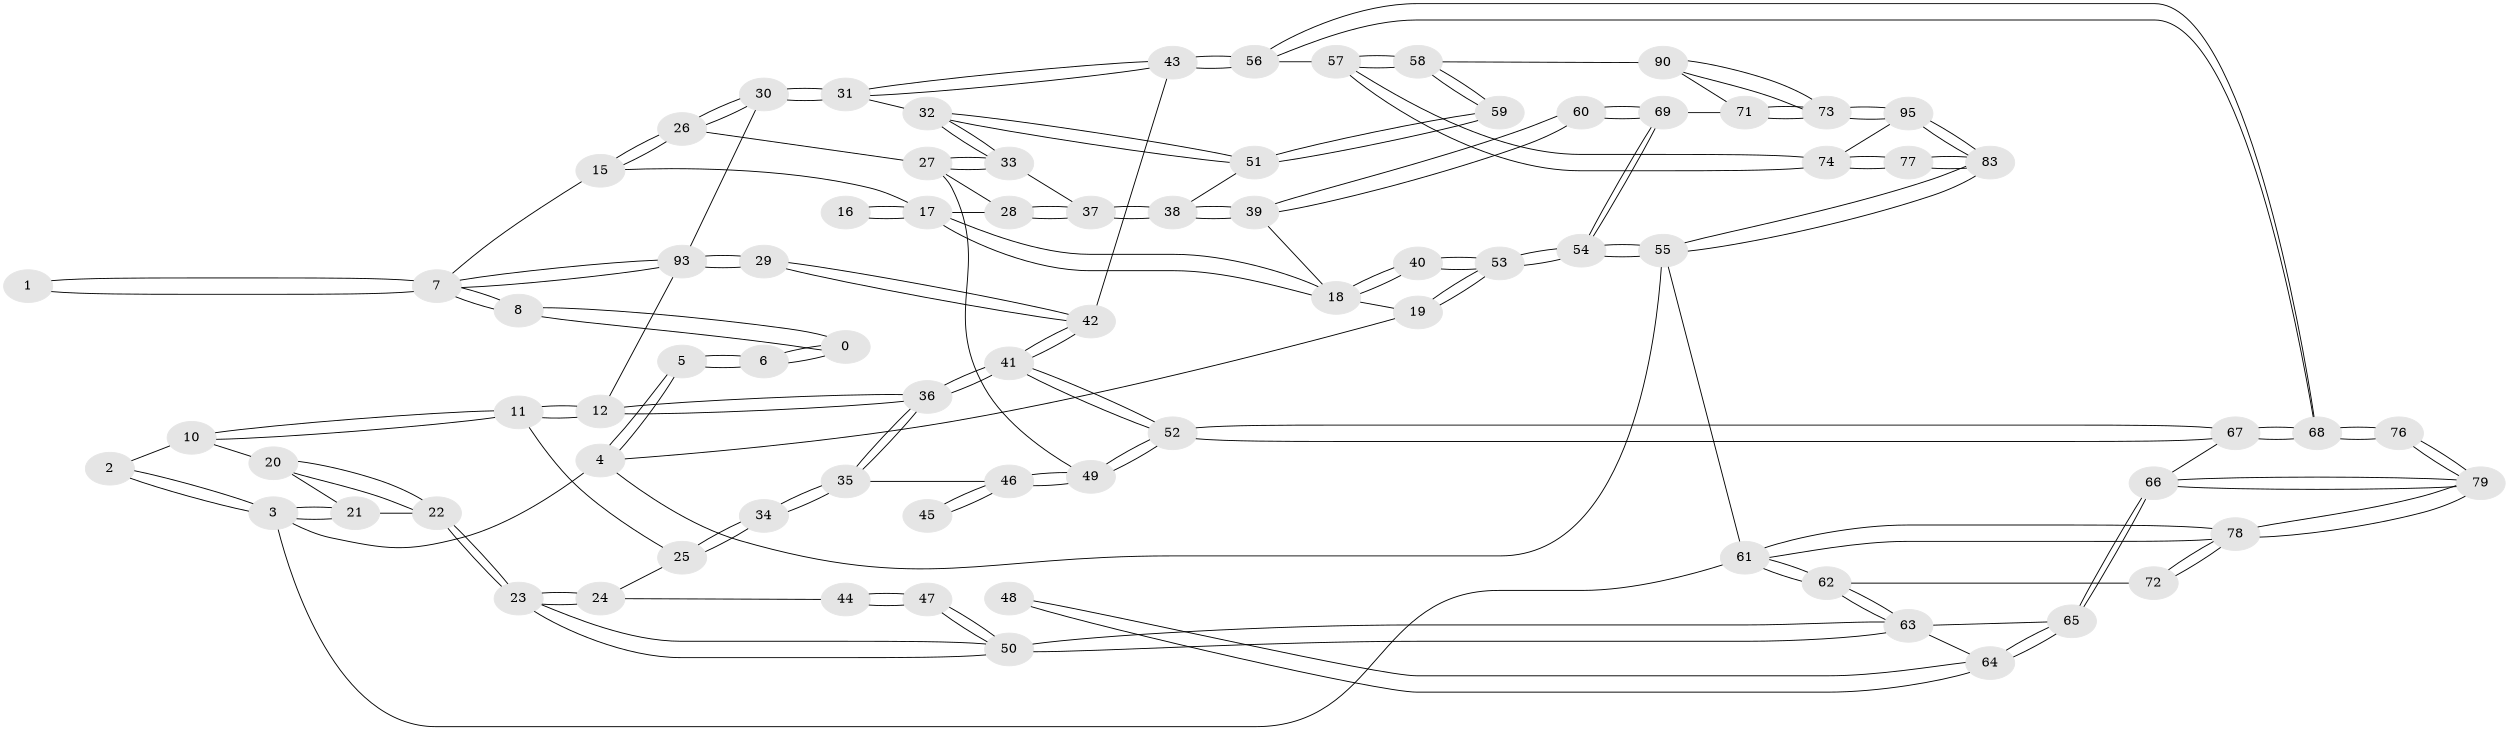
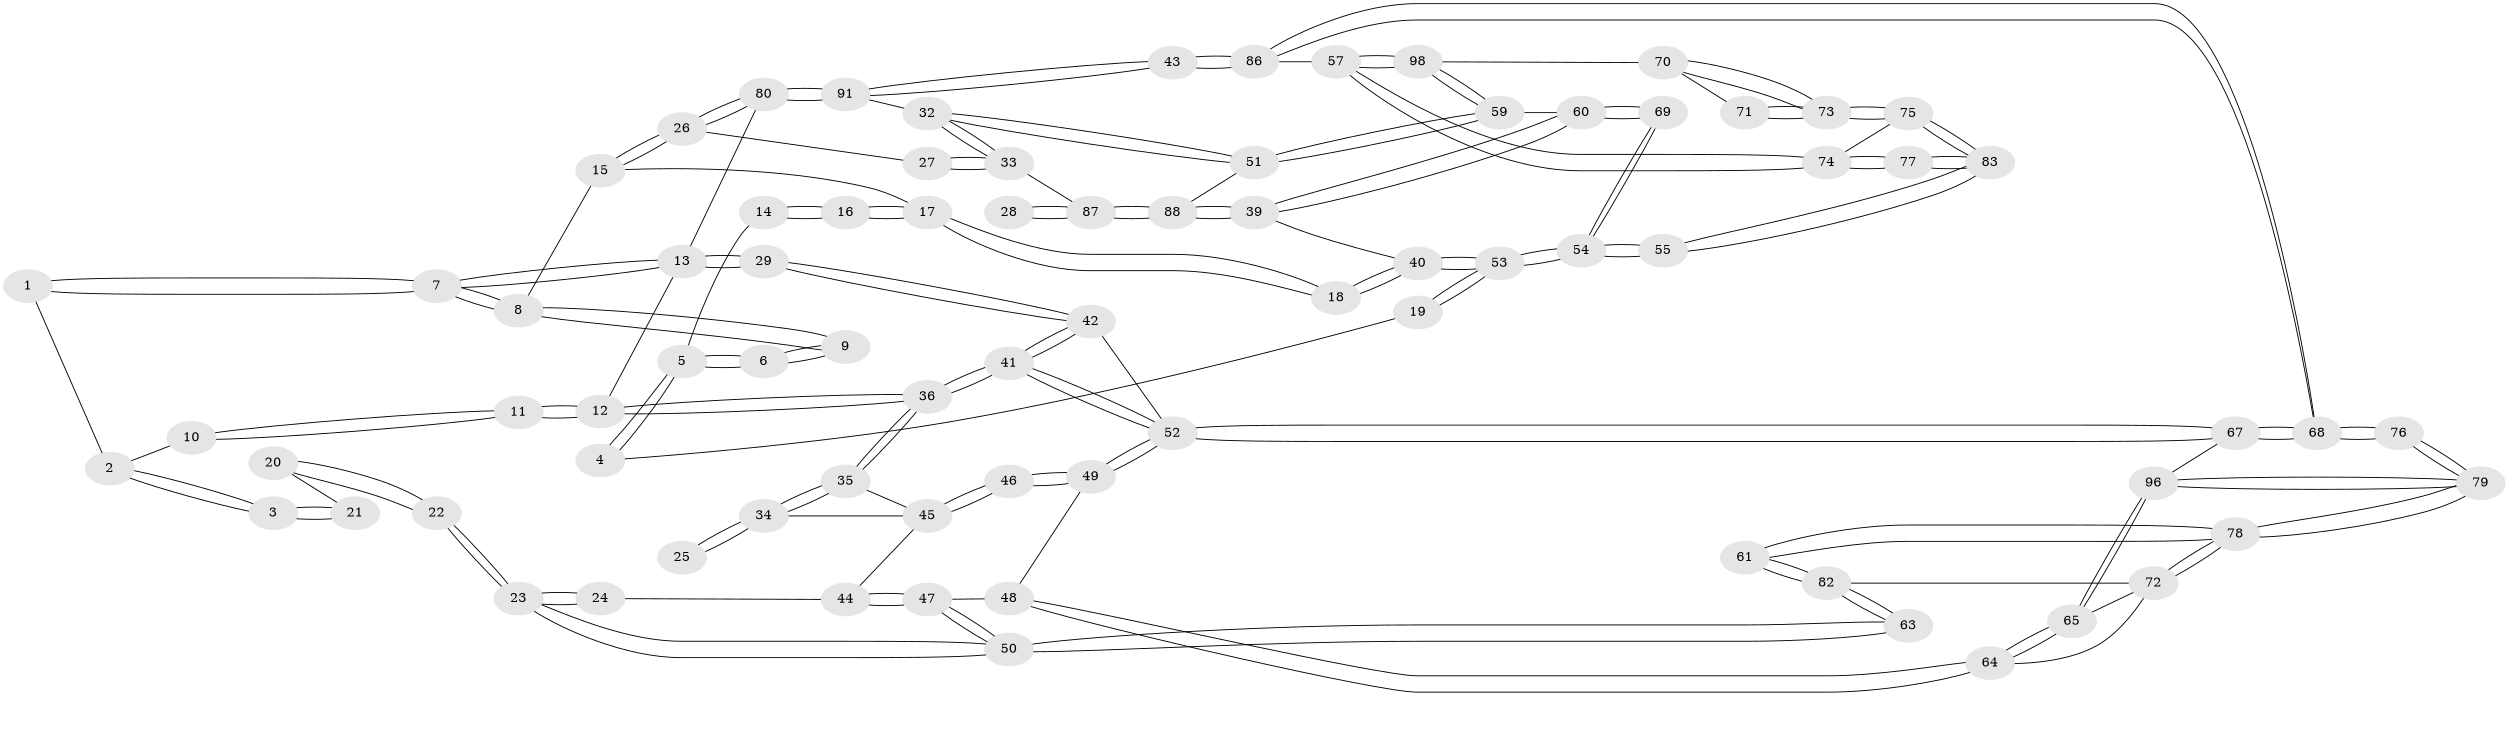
node "56": label "56" -> "86"
node "58": label "58" -> "98"
node "90": label "90" -> "70"
node "30": label "30" -> "80"
node "31": label "31" -> "91"
edge "59" -- "60": added
edge "69" -- "71": removed
node "95": label "95" -> "75"
edge "27" -- "28": removed
edge "43" -- "42": now "52" -- "42"
node "14": added
edge "17" -- "28": removed
node "37": label "37" -> "87"
node "38": label "38" -> "88"
edge "15" -- "7": now "15" -- "8"
edge "39" -- "18": now "39" -- "40"
node "93": label "93" -> "13"
edge "18" -- "19": removed
edge "27" -- "49": now "48" -- "49"
node "0": label "0" -> "9"
edge "1" -- "2": added
edge "55" -- "61": removed
edge "10" -- "20": removed
edge "35" -- "46": now "35" -- "45"
node "66": label "66" -> "96"
edge "11" -- "25": removed
edge "21" -- "22": removed
edge "34" -- "45": added
edge "4" -- "3": removed
edge "55" -- "4": removed
edge "45" -- "44": added
edge "25" -- "24": removed
node "62": label "62" -> "82"
edge "48" -- "47": added
edge "65" -- "63": now "65" -- "72"
edge "63" -- "64": now "72" -- "64"
edge "3" -- "61": removed
